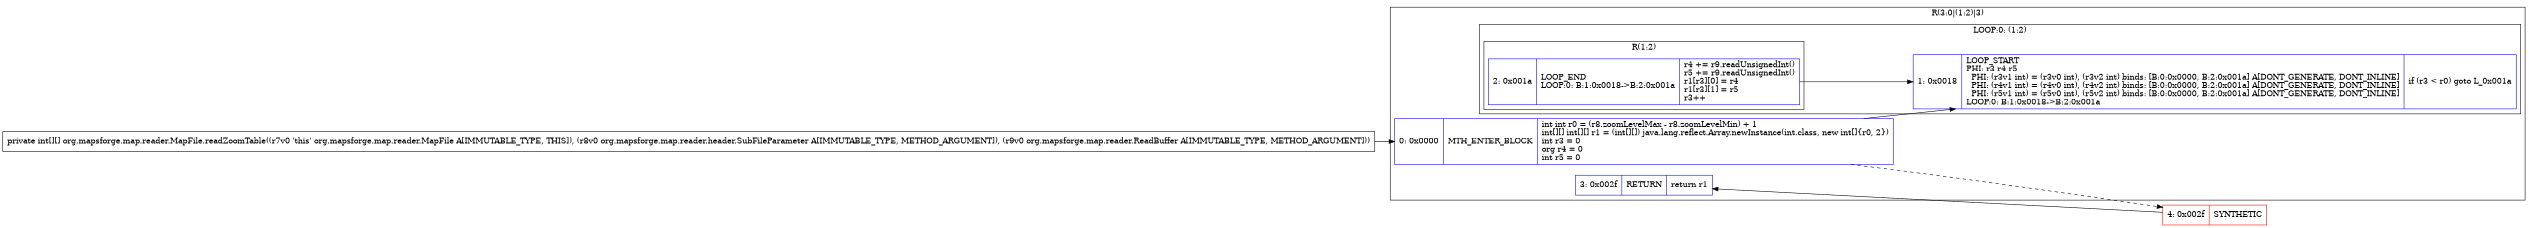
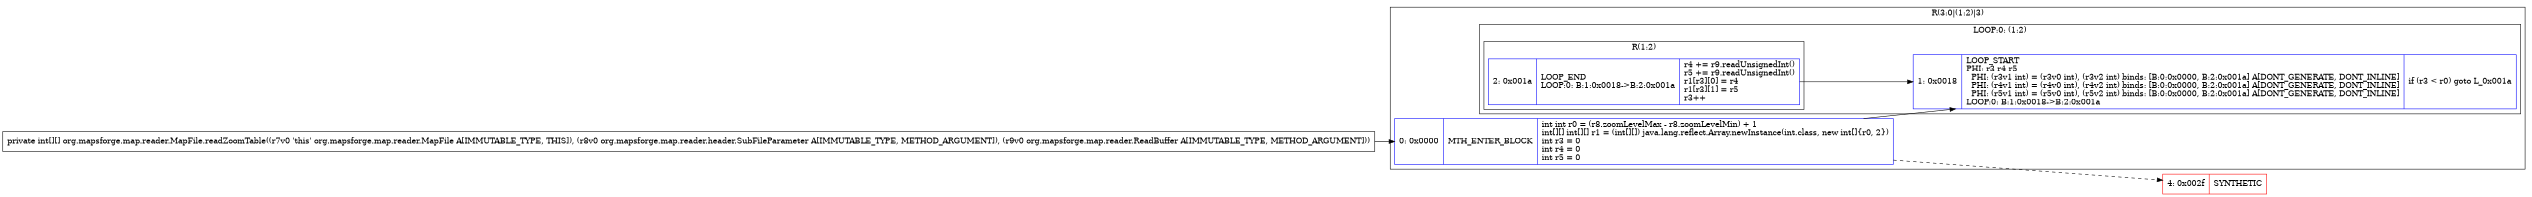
node "0: 0x0000": text "org r4 = 0" -> "int r4 = 0"
node "3: 0x002f": removed
